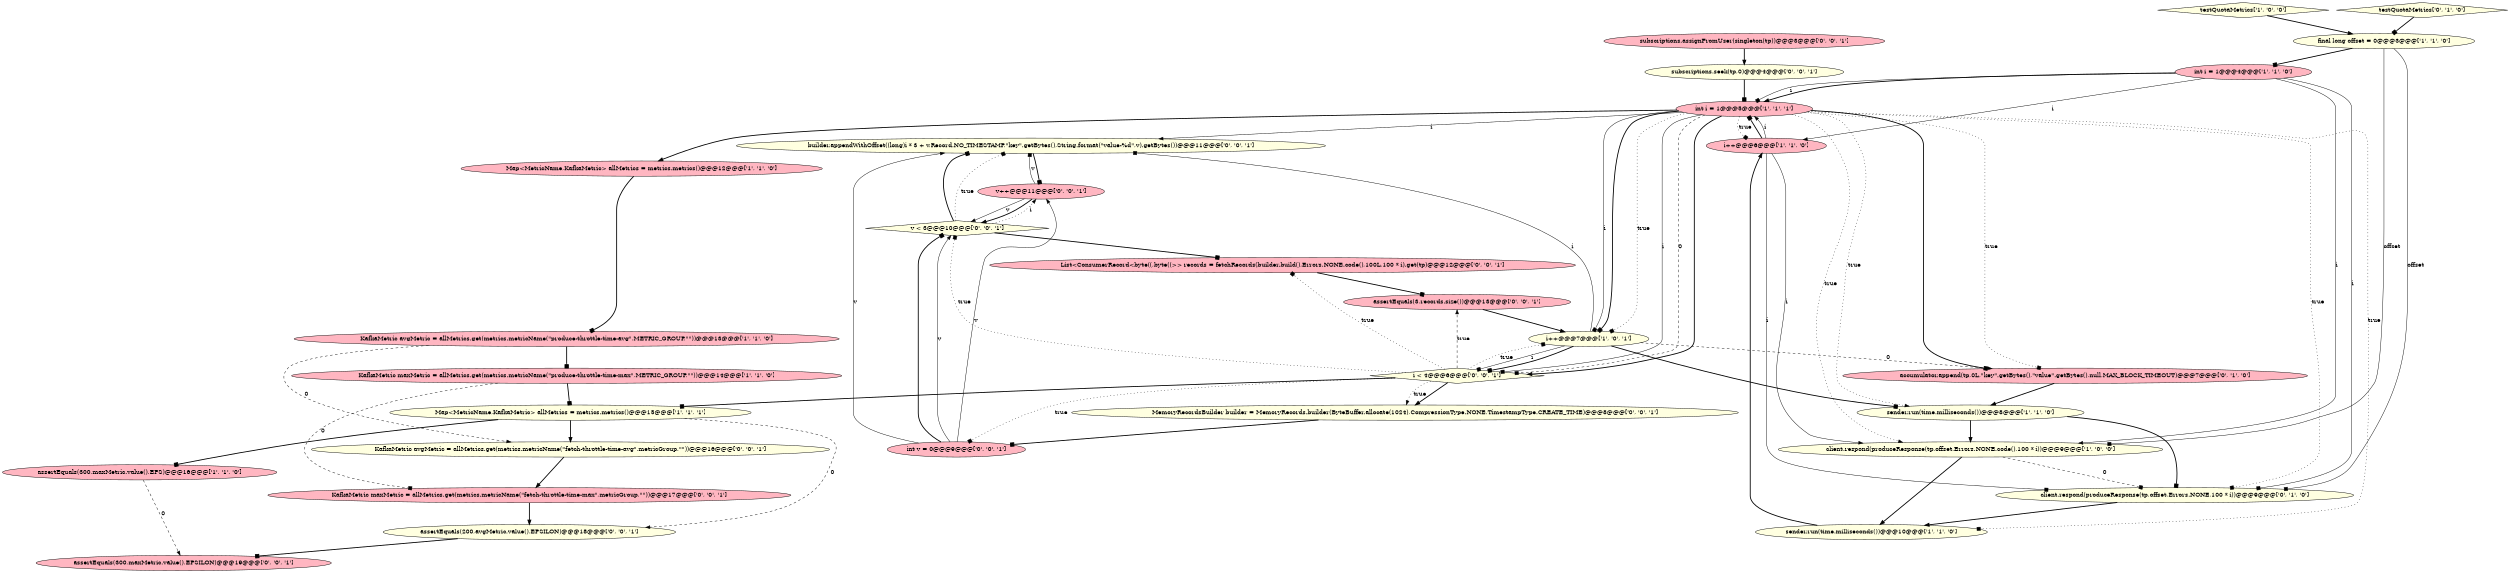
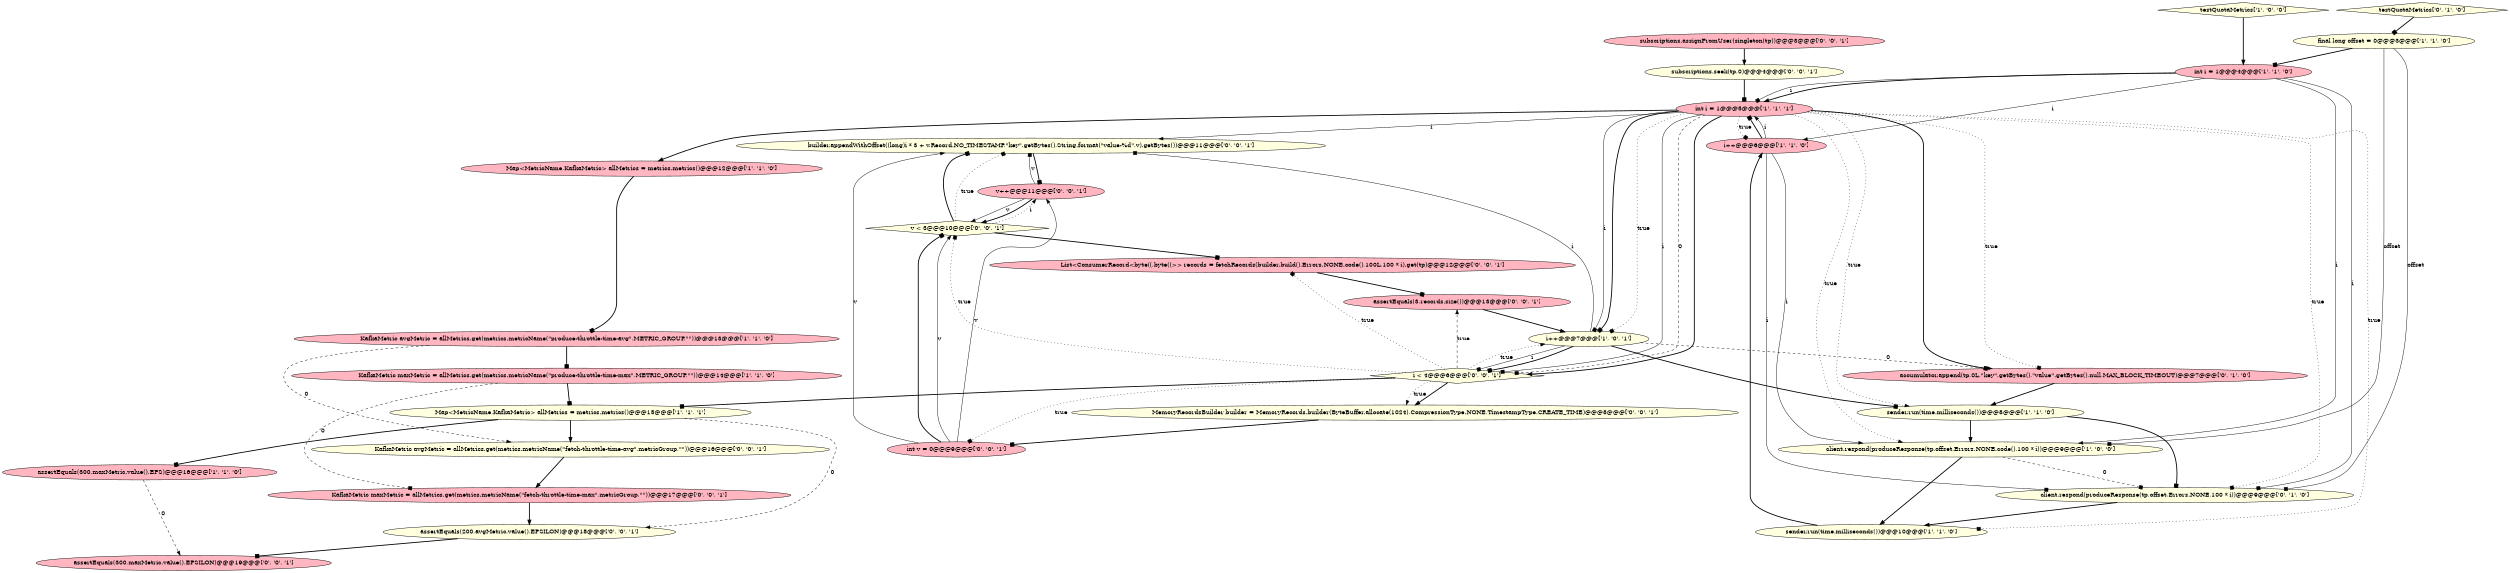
edge "testQuotaMetrics['1', '0', '0']" -> "final long offset = 0@@@3@@@['1', '1', '0']": now "testQuotaMetrics['1', '0', '0']" -> "int i = 1@@@4@@@['1', '1', '0']"
edge "i < 4@@@6@@@['0', '0', '1']" -> "i++@@@7@@@['1', '0', '1']": arrowhead box -> normal
